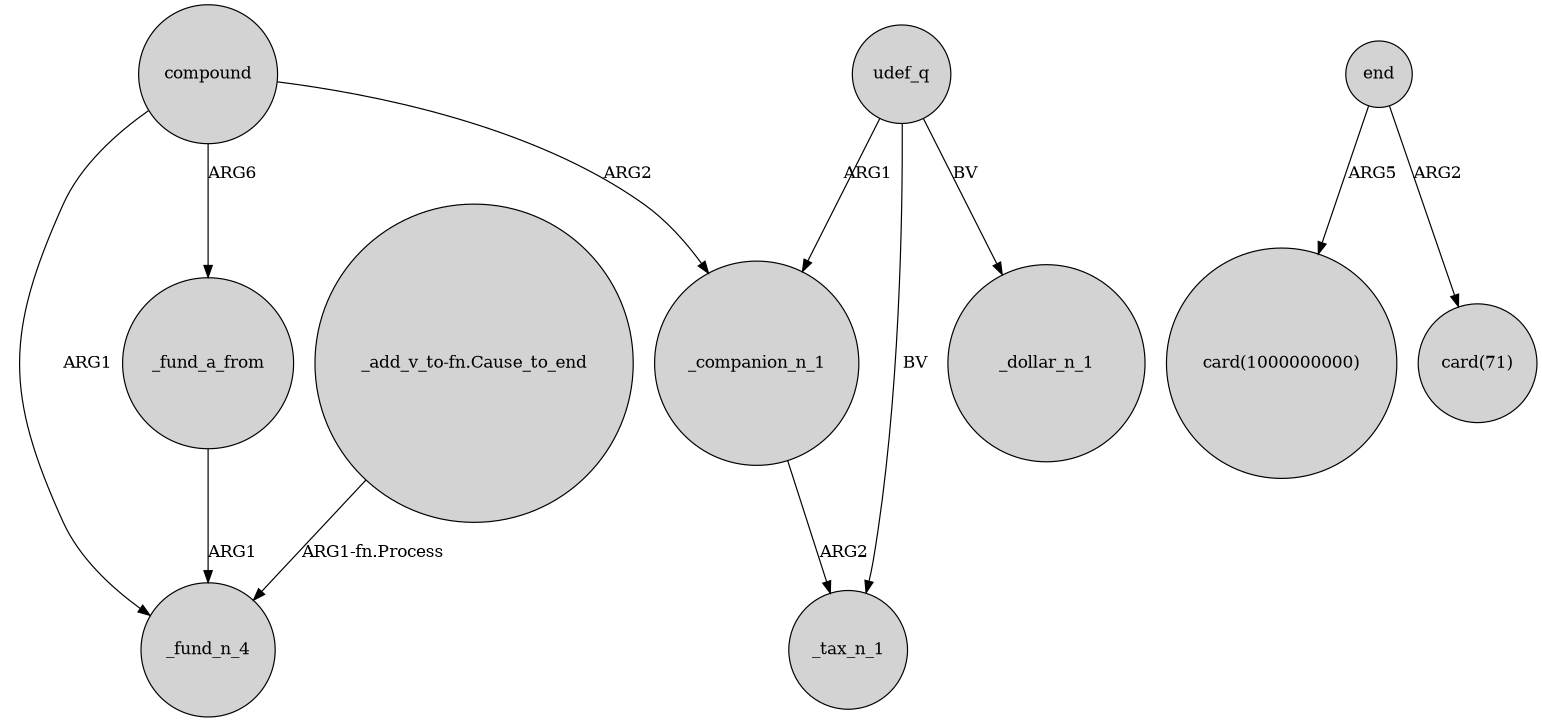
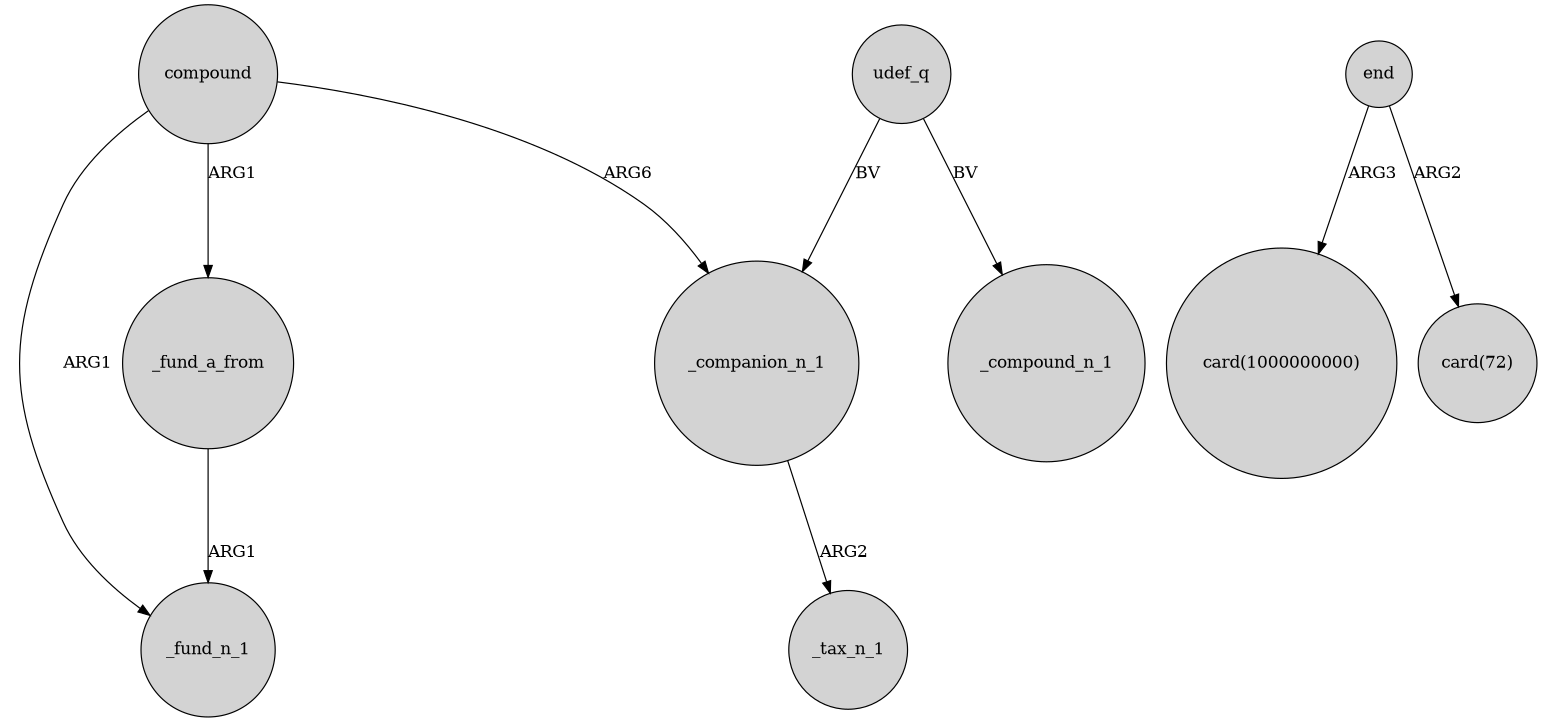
edge "compound" -> "_fund_a_from": label "ARG6" -> "ARG1"
edge "compound" -> "_companion_n_1": label "ARG2" -> "ARG6"
edge "udef_q" -> "_companion_n_1": label "ARG1" -> "BV"
edge "end" -> "card(1000000000)": label "ARG5" -> "ARG3"
edge "udef_q" -> "_tax_n_1": removed, label "BV"
node "_add_v_to-fn.Cause_to_end": removed
node "_dollar_n_1": label "_dollar_n_1" -> "_compound_n_1"
node "card(71)": label "card(71)" -> "card(72)"
node "_fund_n_4": label "_fund_n_4" -> "_fund_n_1"
